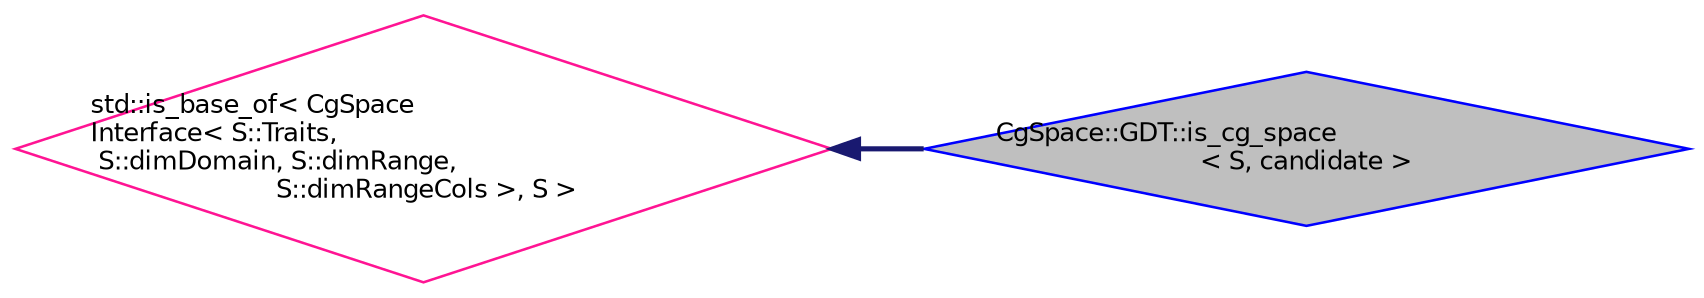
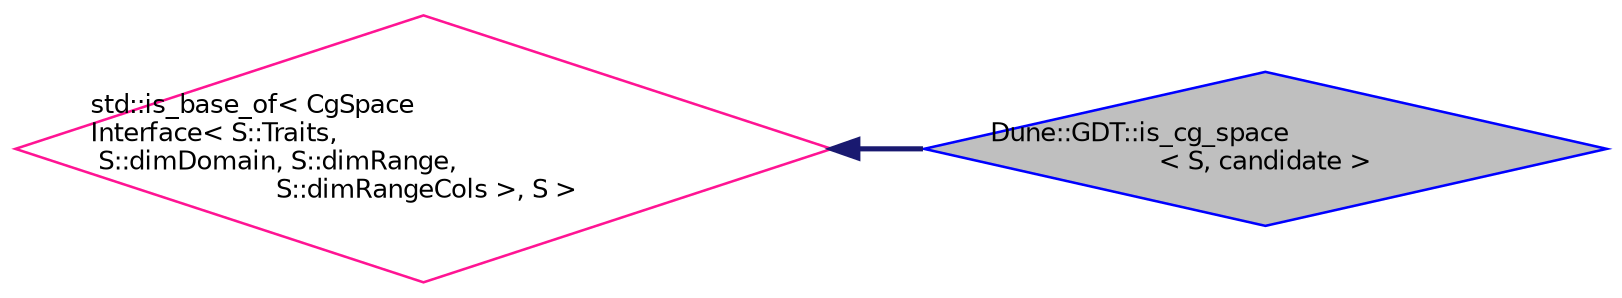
node "CgSpace::GDT::is_cg_space < S, candidate >": label "CgSpace::GDT::is_cg_space < S, candidate >" -> "Dune::GDT::is_cg_space < S, candidate >"
